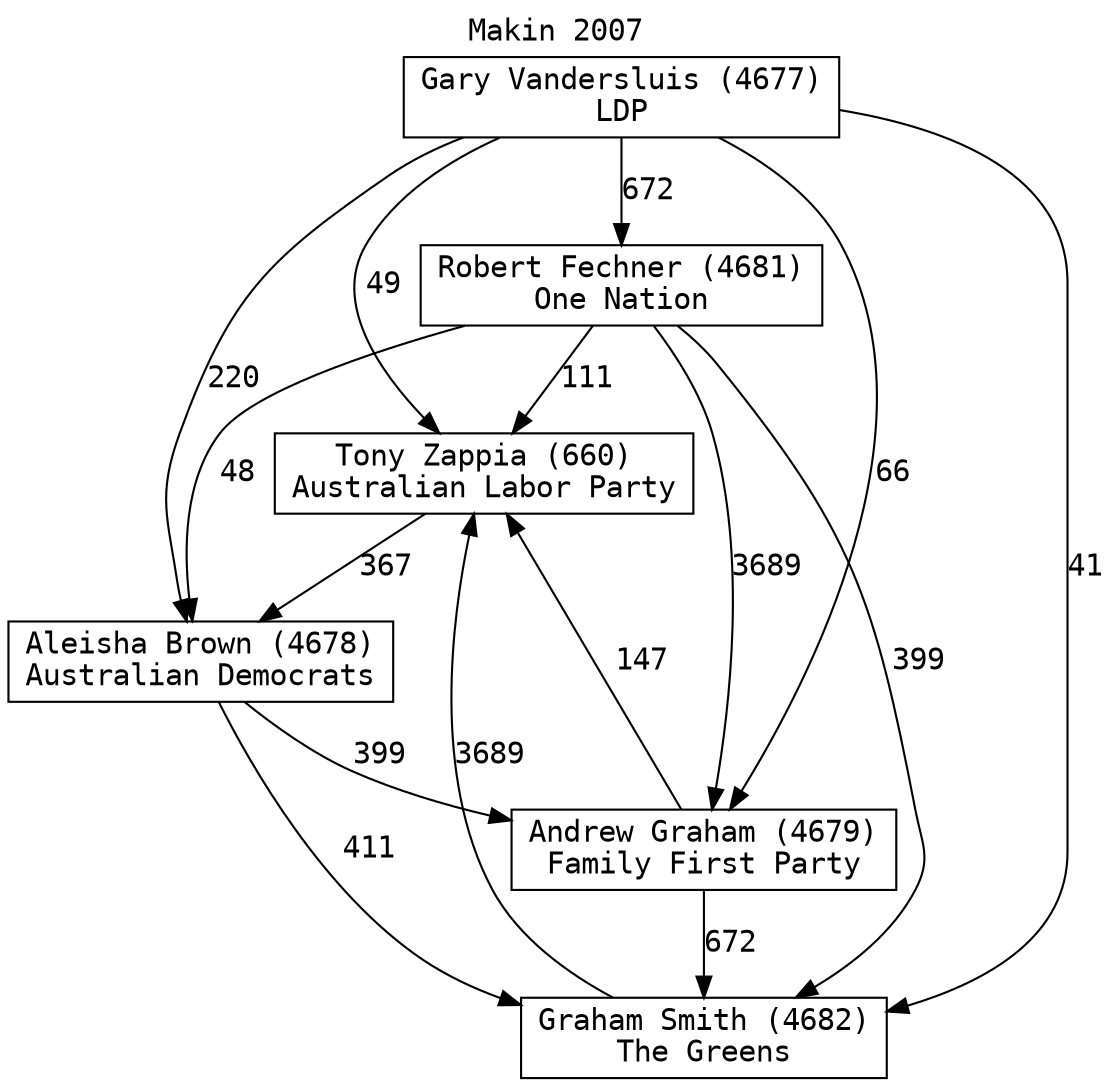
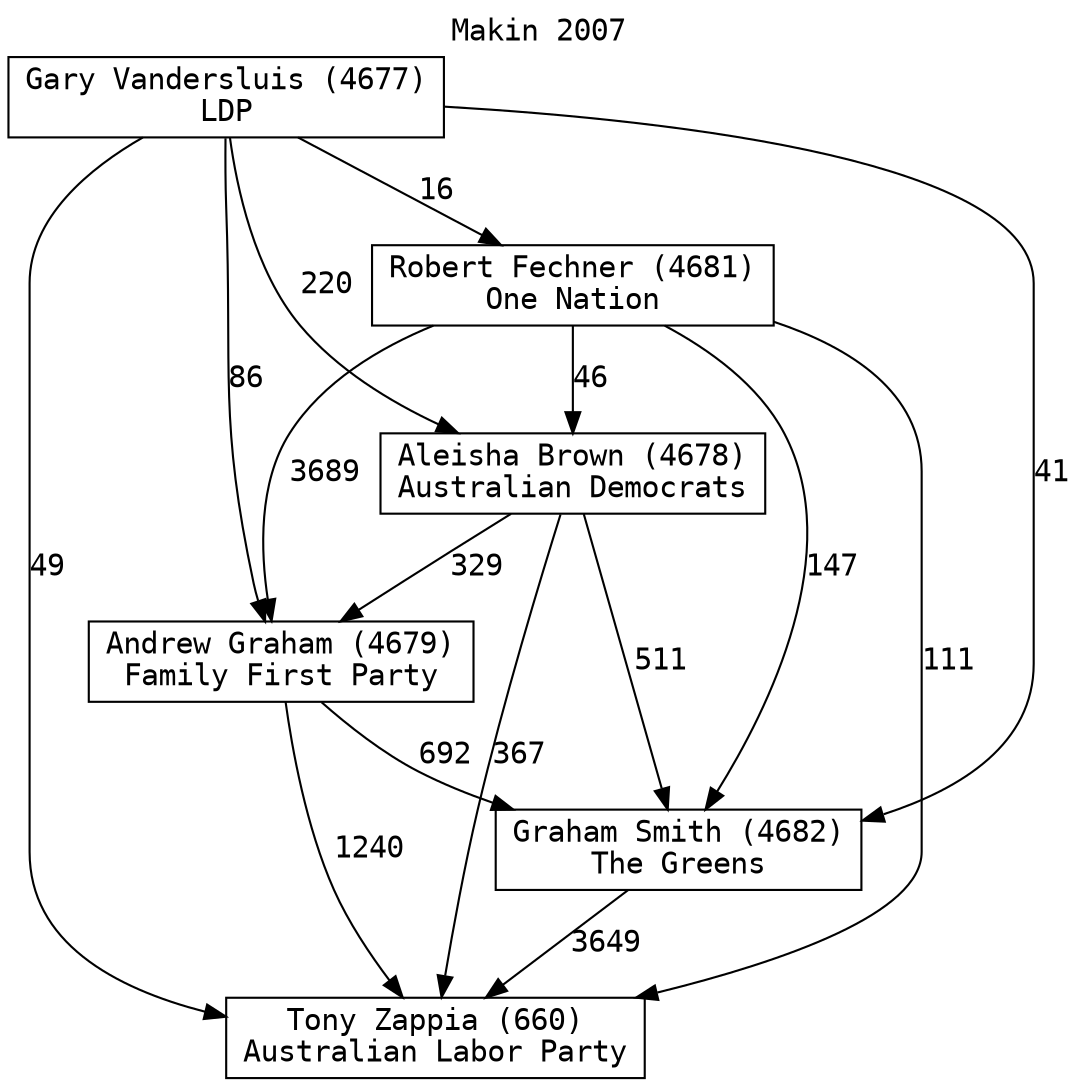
edge "Gary Vandersluis (4677) LDP" -> "Robert Fechner (4681) One Nation": label "672" -> "16"
edge "Robert Fechner (4681) One Nation" -> "Aleisha Brown (4678) Australian Democrats": label "48" -> "46"
edge "Gary Vandersluis (4677) LDP" -> "Andrew Graham (4679) Family First Party": label "66" -> "86"
edge "Tony Zappia (660) Australian Labor Party" -> "Aleisha Brown (4678) Australian Democrats": reversed
edge "Andrew Graham (4679) Family First Party" -> "Tony Zappia (660) Australian Labor Party": label "147" -> "1240"
edge "Robert Fechner (4681) One Nation" -> "Graham Smith (4682) The Greens": label "399" -> "147"
edge "Aleisha Brown (4678) Australian Democrats" -> "Andrew Graham (4679) Family First Party": label "399" -> "329"
edge "Graham Smith (4682) The Greens" -> "Tony Zappia (660) Australian Labor Party": label "3689" -> "3649"
edge "Aleisha Brown (4678) Australian Democrats" -> "Graham Smith (4682) The Greens": label "411" -> "511"
edge "Andrew Graham (4679) Family First Party" -> "Graham Smith (4682) The Greens": label "672" -> "692"
